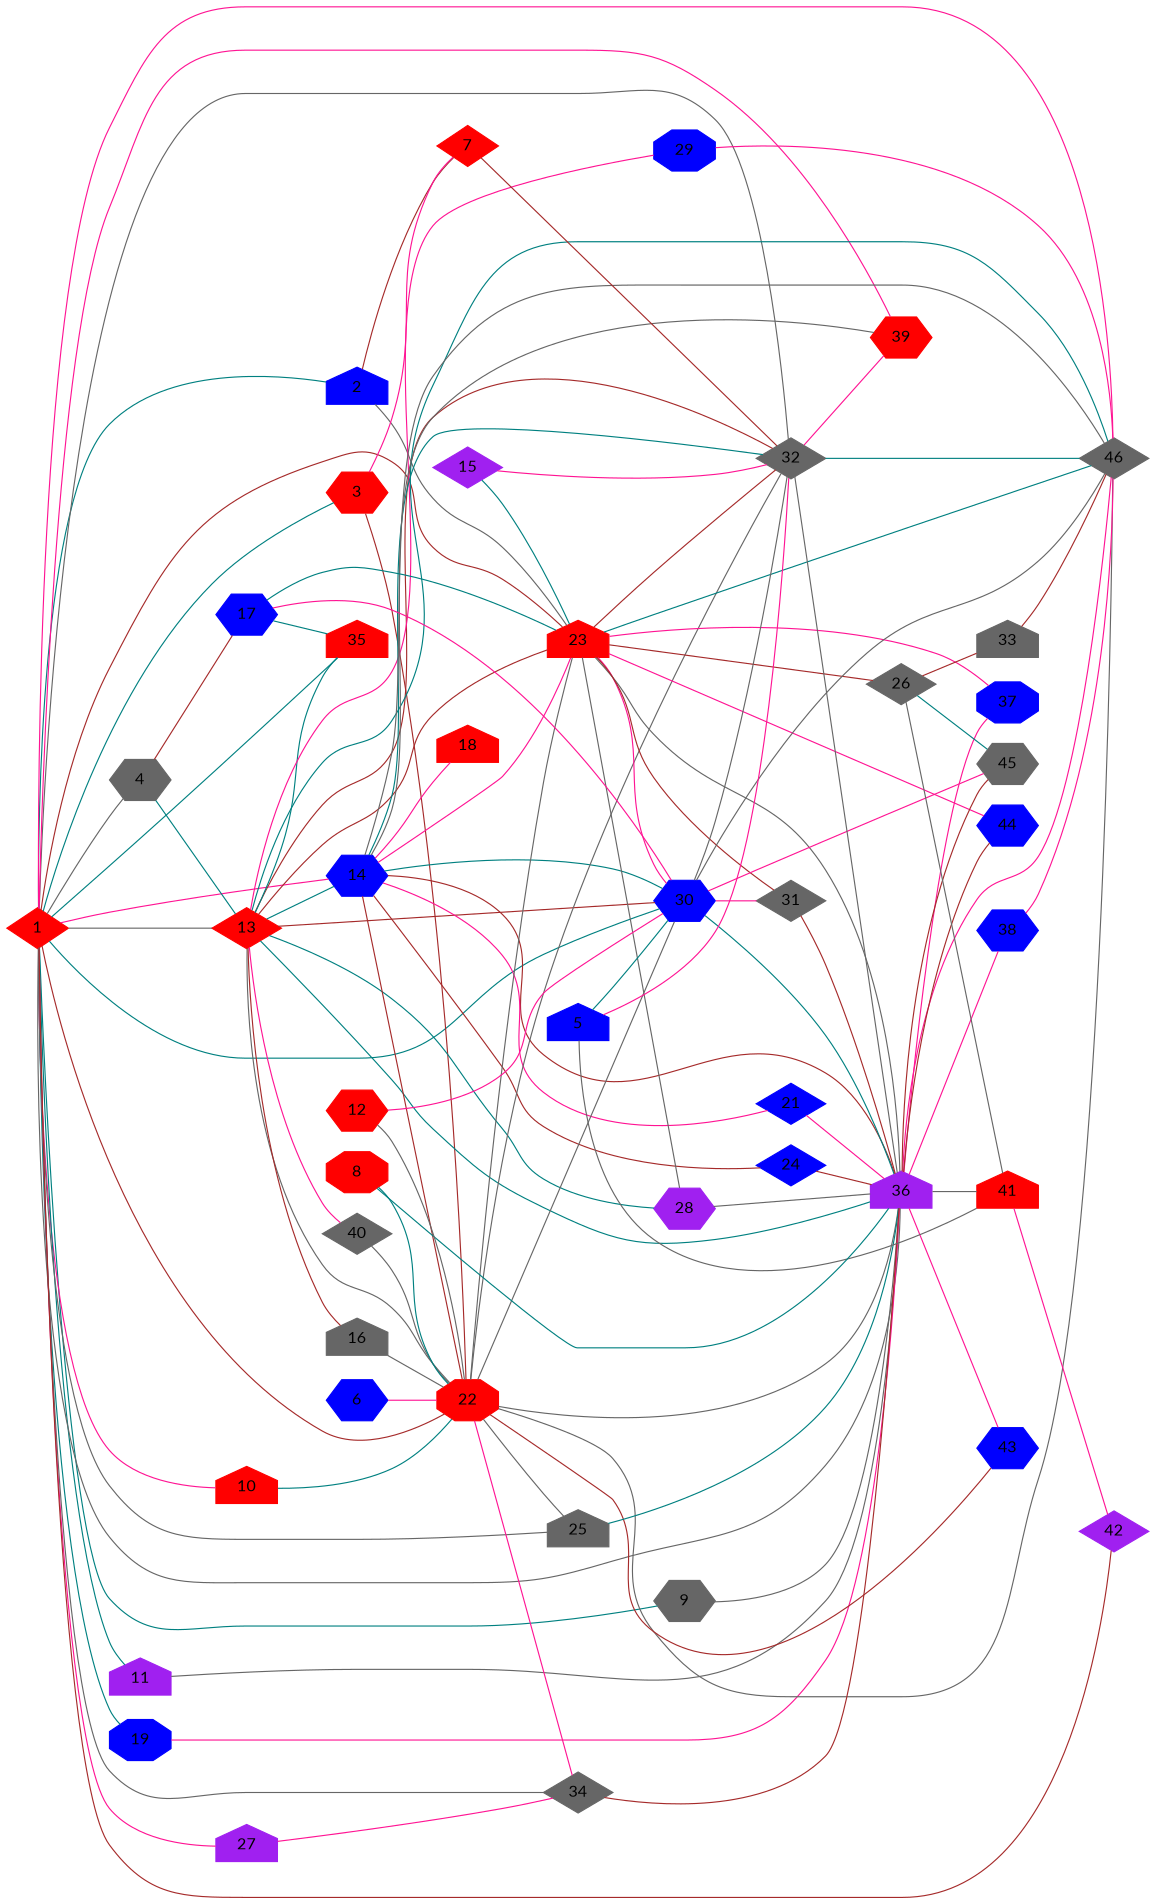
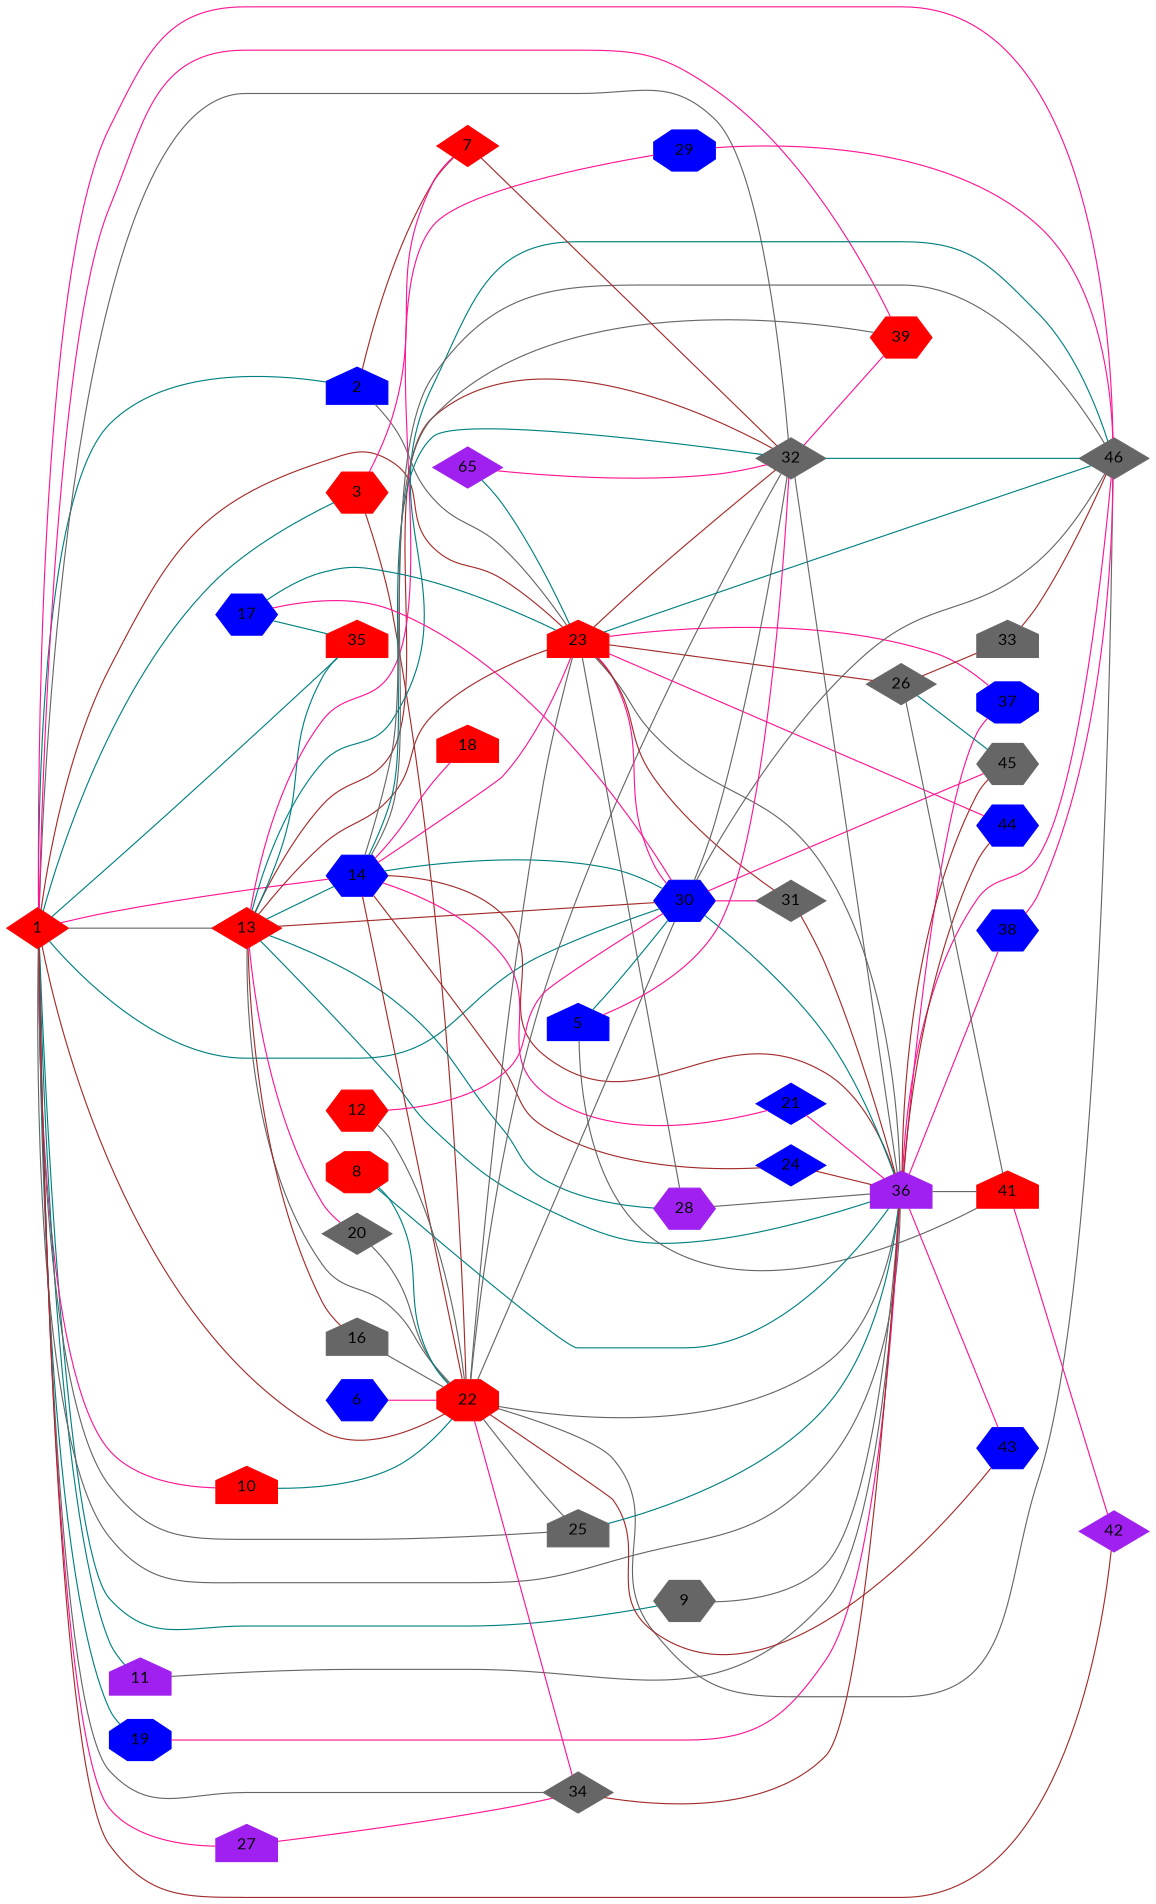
node "15": label "15" -> "65"
node "4": removed
node "40": label "40" -> "20"
